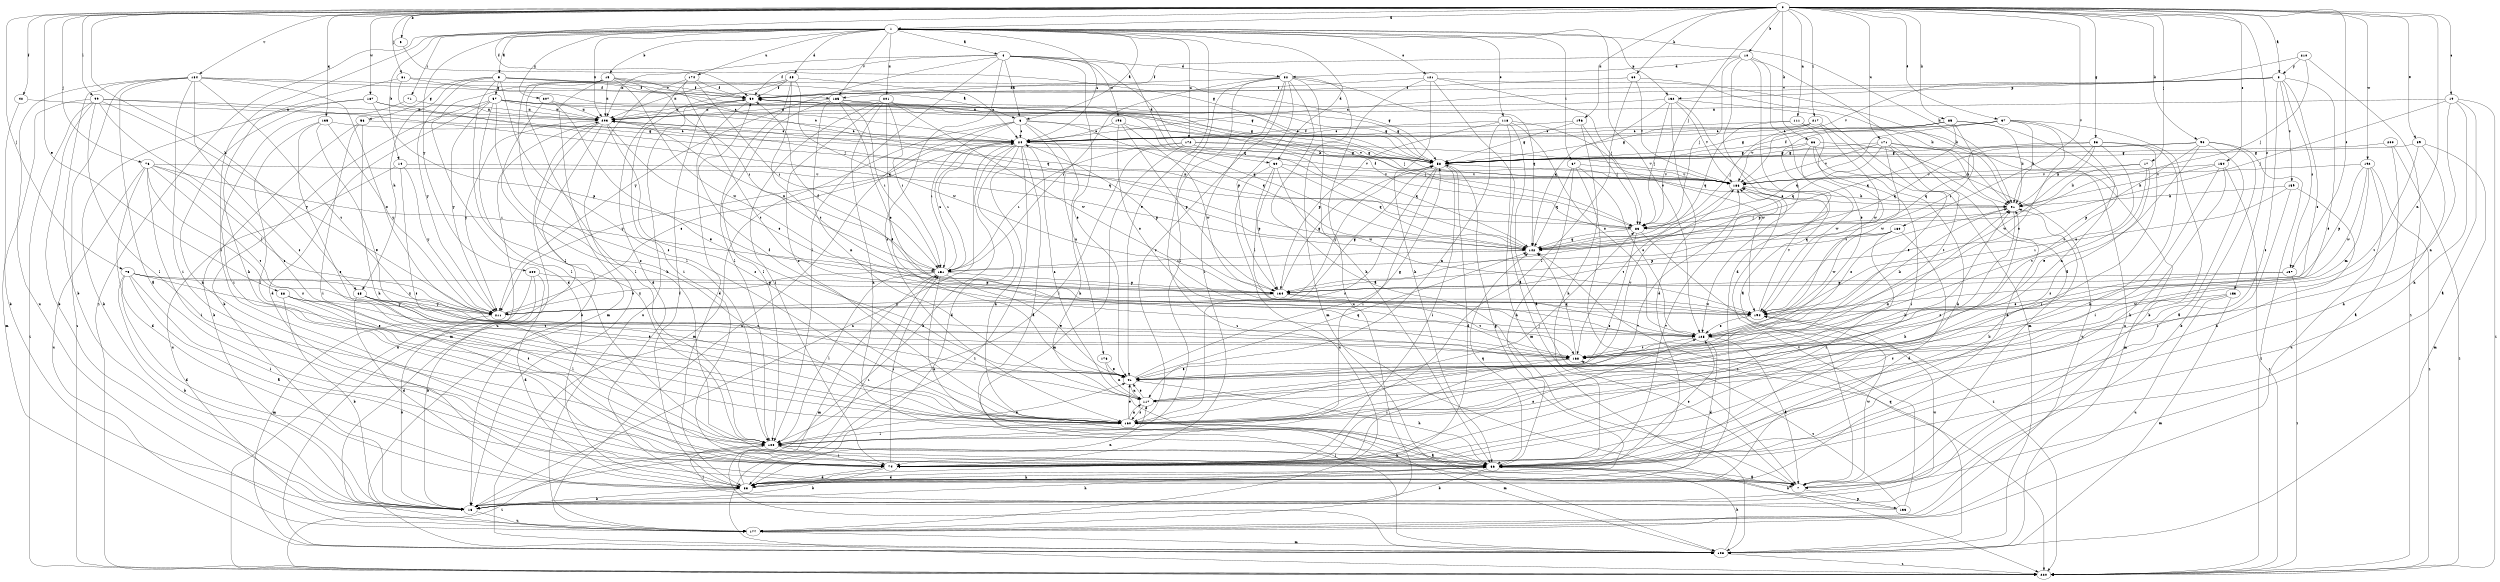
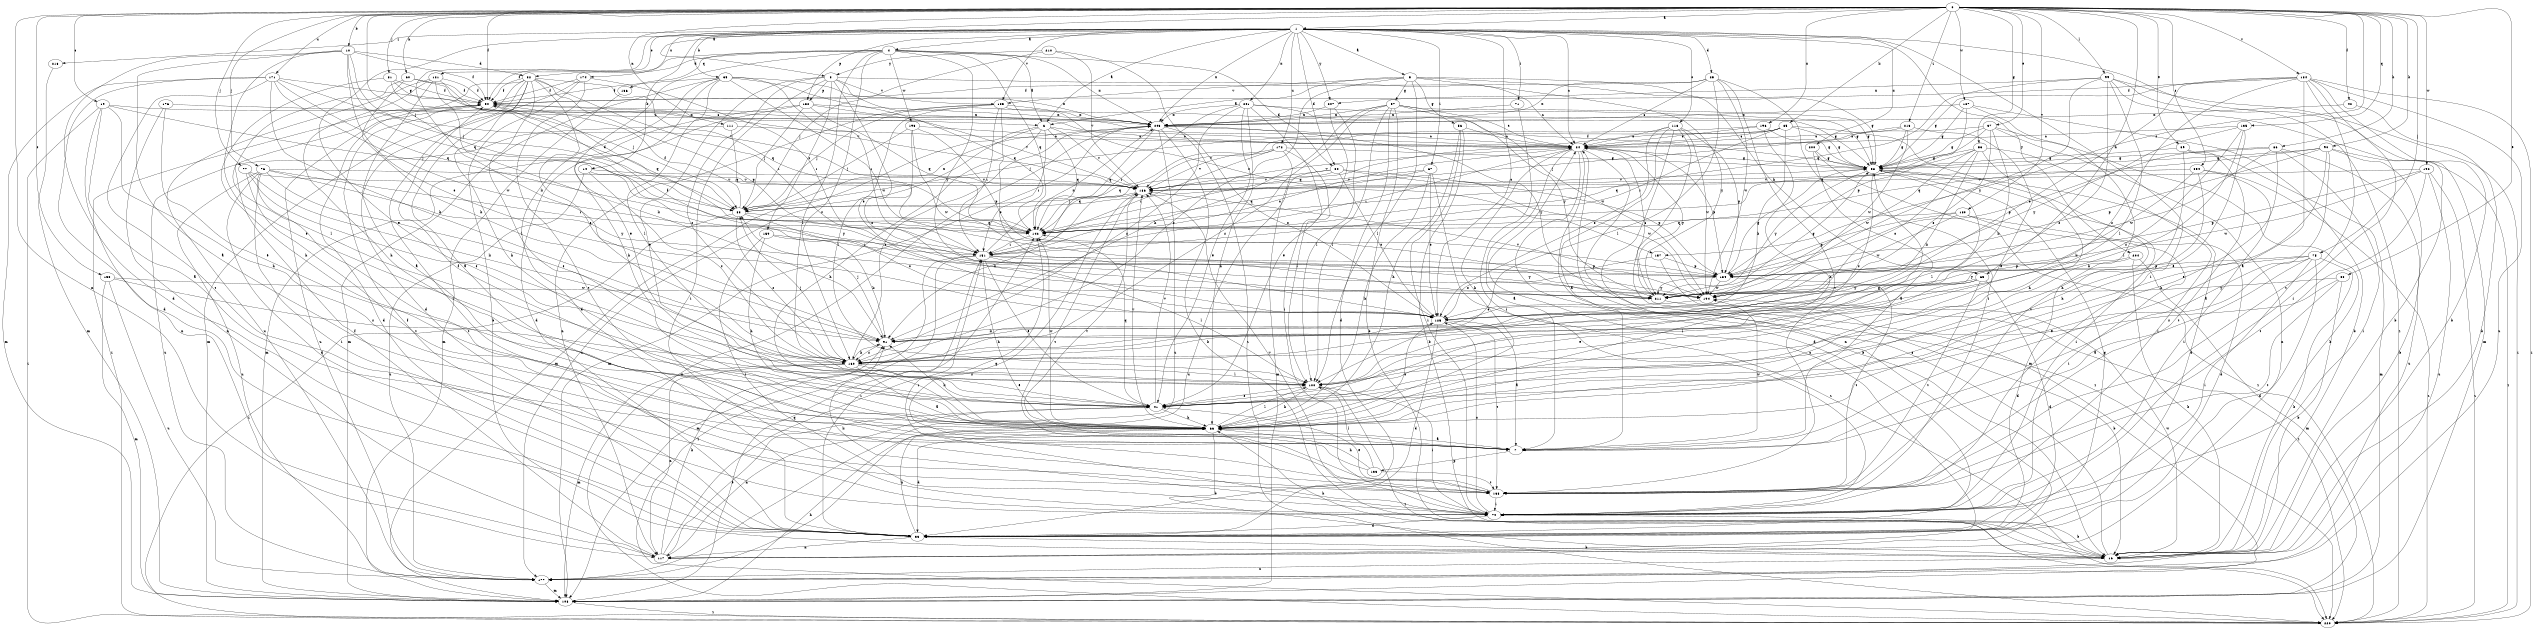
edge "1" -> "200": added, label "x"
node "9": removed
node "218": added
node "15": label "15" -> "35"
node "136": added
edge "99" -> "203": now "99" -> "207"
node "217": label "217" -> "213"
edge "85" -> "58": label "f" -> "g"
edge "81" -> "83": label "j" -> "d"
edge "171" -> "58": now "171" -> "50"
node "17": label "17" -> "77"
node "154": label "154" -> "854"
edge "10" -> "142": added, label "q"
edge "186" -> "83": added, label "j"
edge "6" -> "176": reversed
edge "76" -> "211": label "l" -> "y"
edge "159" -> "194": now "159" -> "151"
edge "30" -> "125": label "l" -> "o"
edge "192" -> "168": label "m" -> "t"
edge "132" -> "7": removed, label "a"
edge "91" -> "125": now "83" -> "125"
edge "111" -> "168": removed, label "t"
edge "66" -> "142": label "q" -> "w"
edge "66" -> "50": added, label "f"
edge "117" -> "160": now "117" -> "186"
edge "3" -> "74": added, label "i"
edge "151" -> "220": added, label "z"
